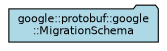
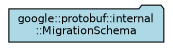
node "google::protobuf::google ::MigrationSchema": label "google::protobuf::google ::MigrationSchema" -> "google::protobuf::internal ::MigrationSchema"
